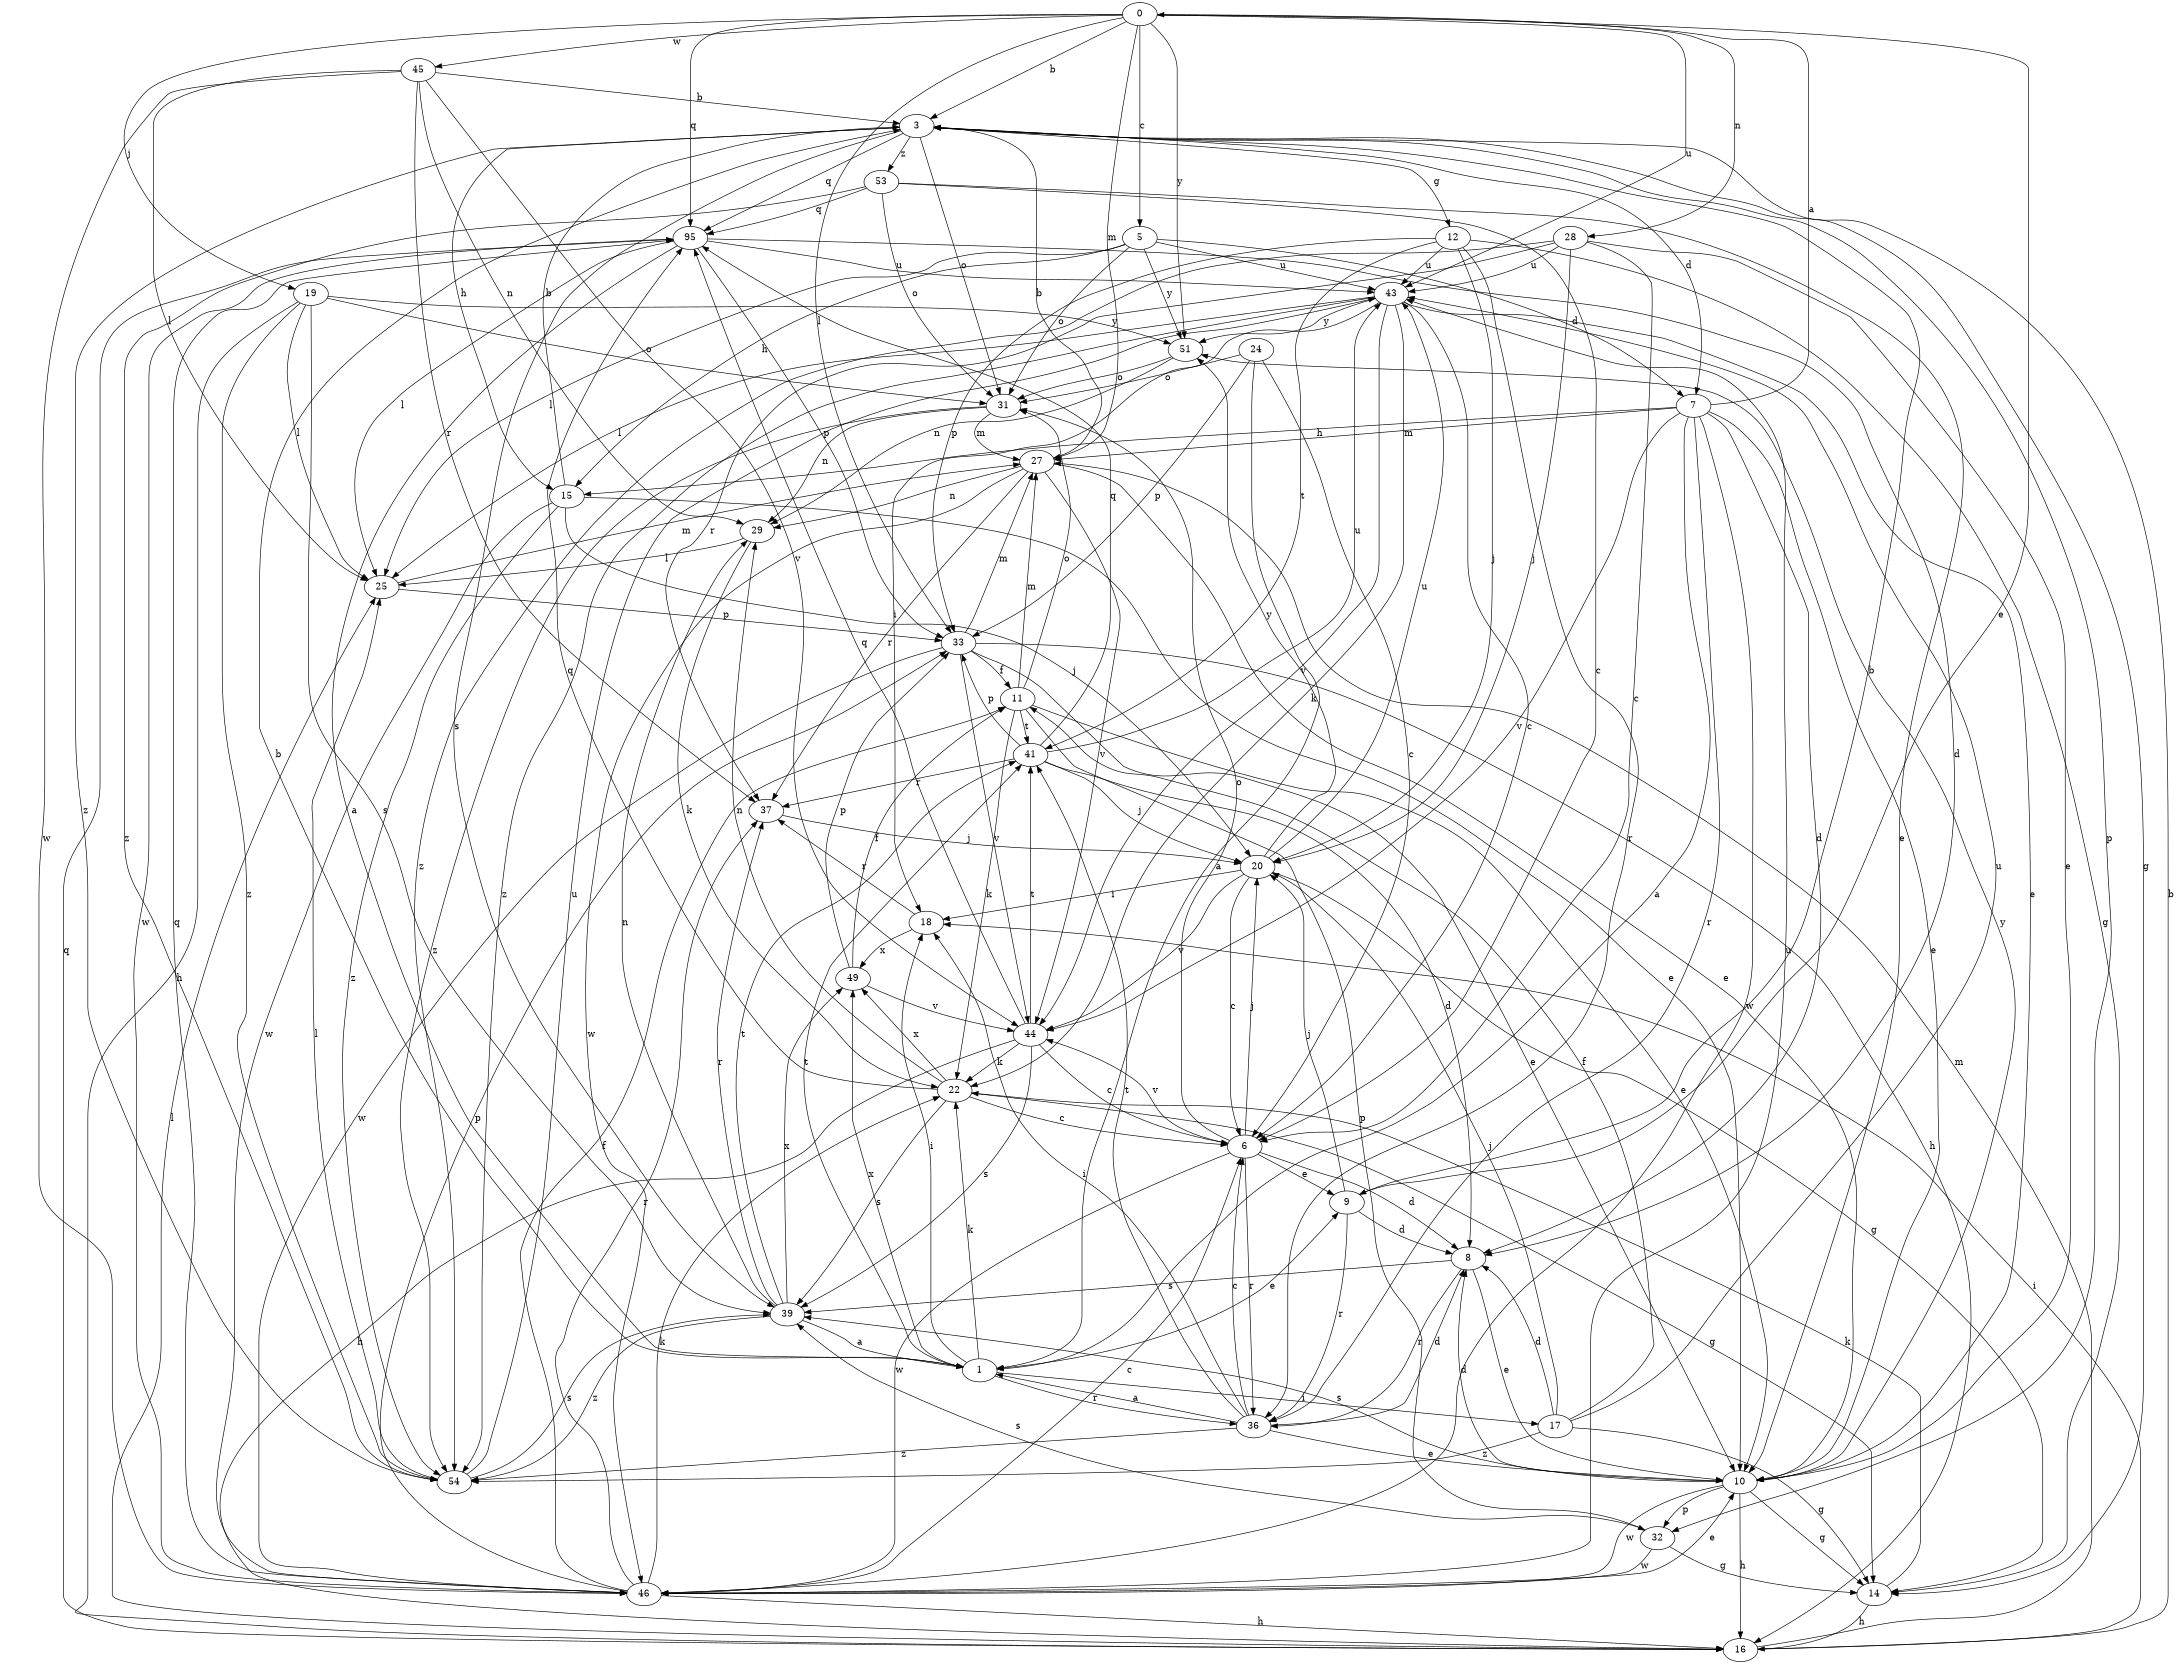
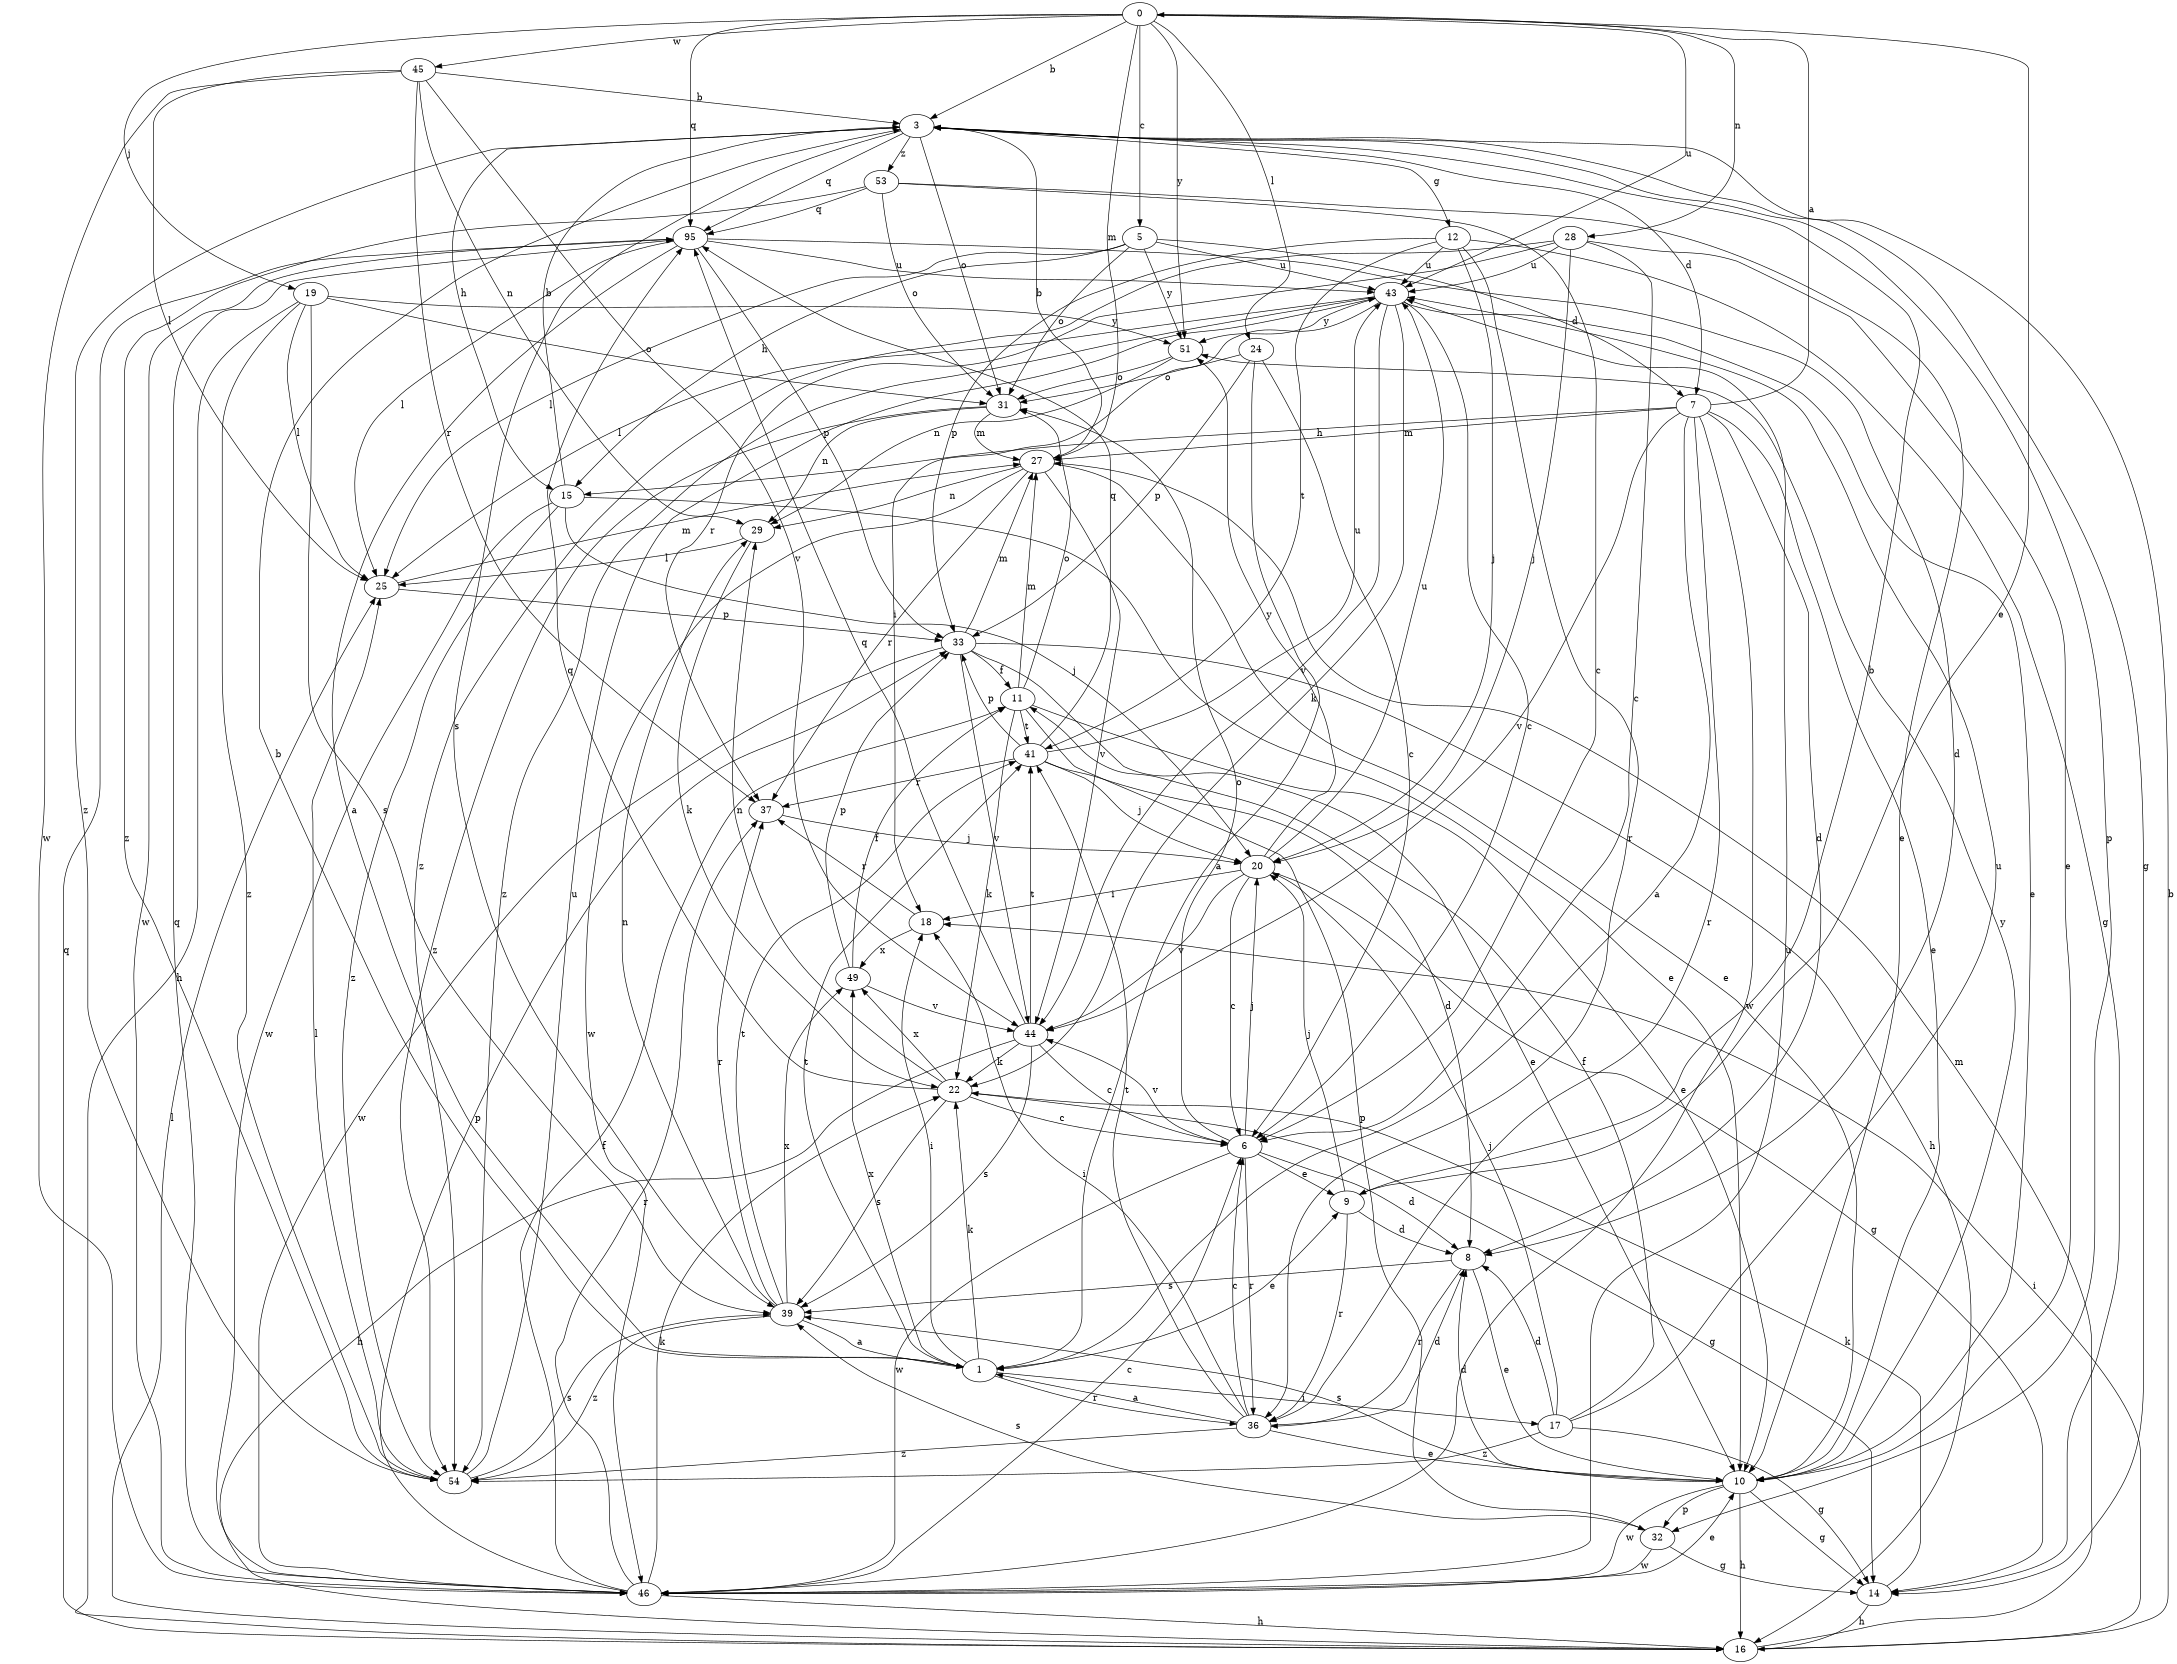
edge "0" -> "33": now "0" -> "24"
